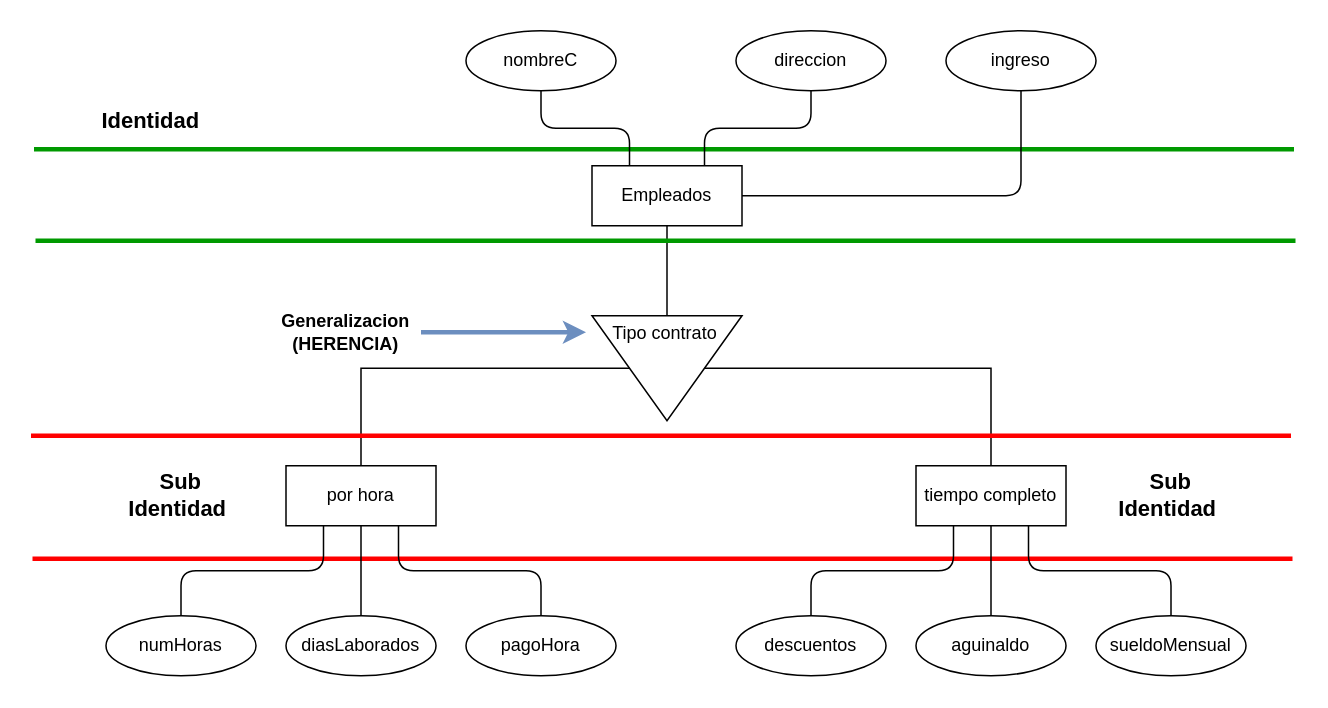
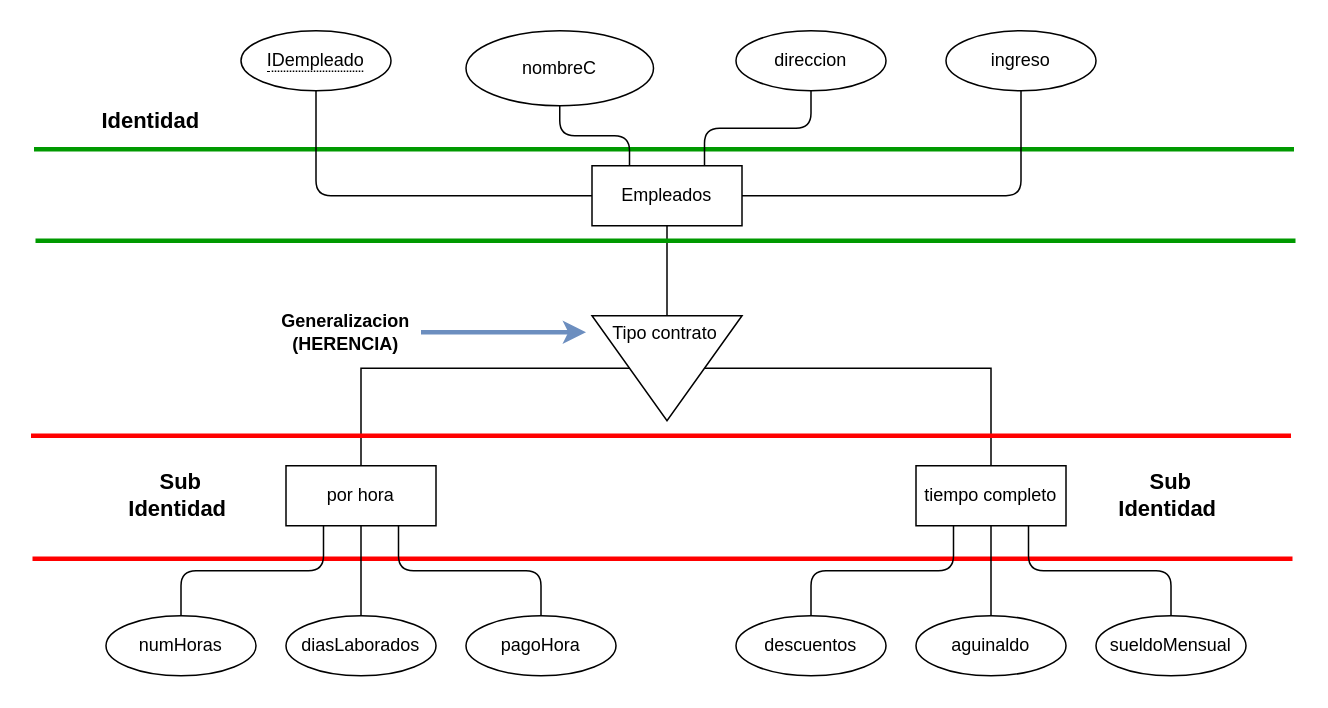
node "IDempleado": added
node "nombreC": size 150x60 -> 188x75
edge "IDempleado" -- "Empleados": added
